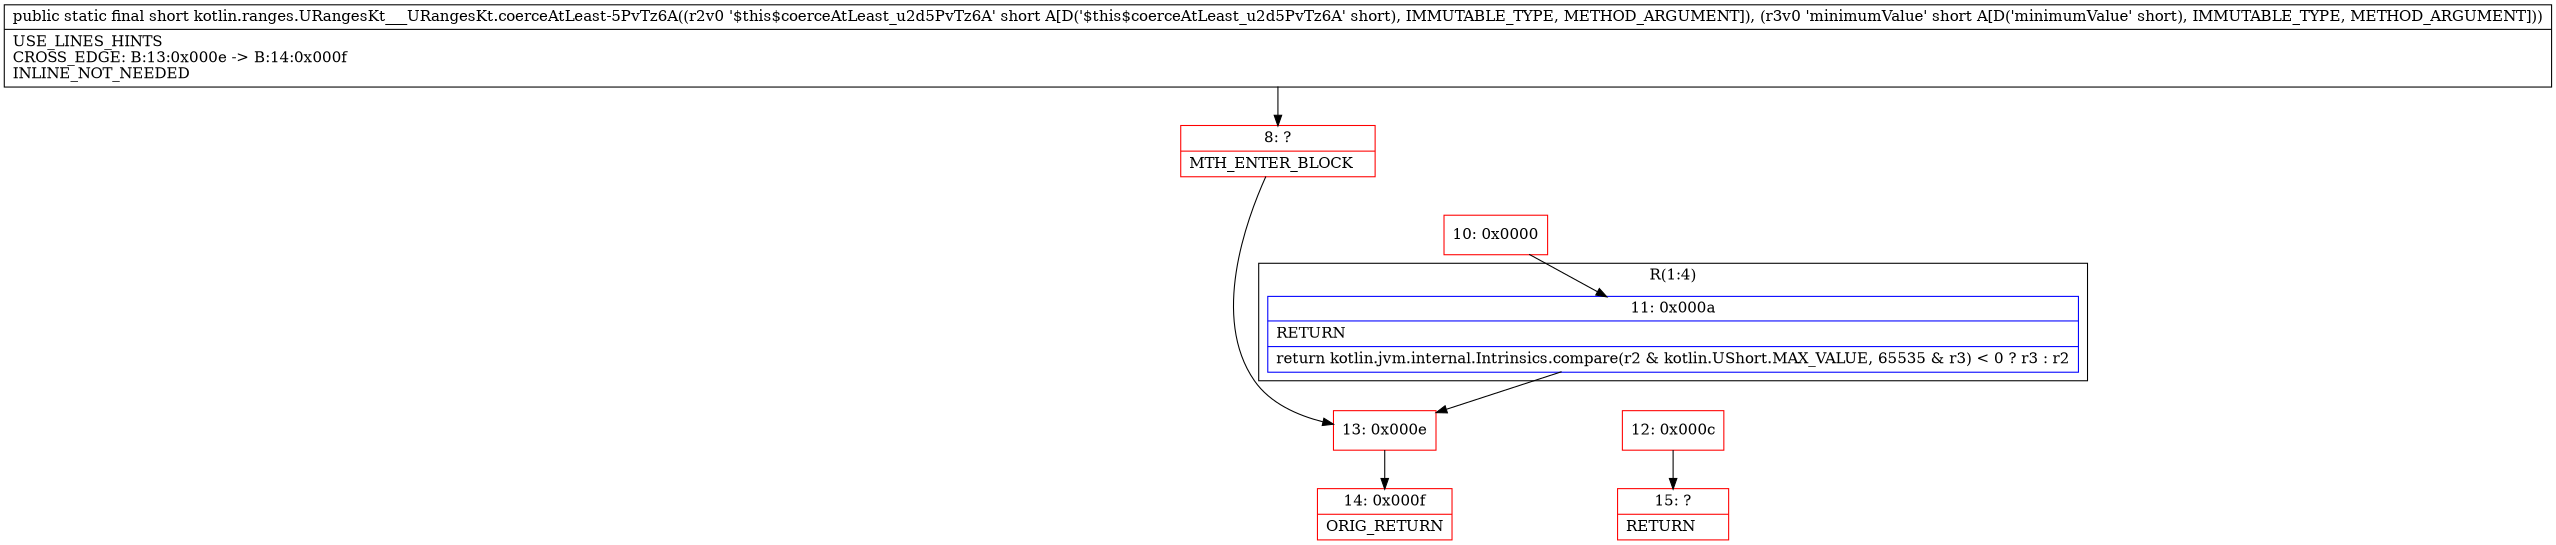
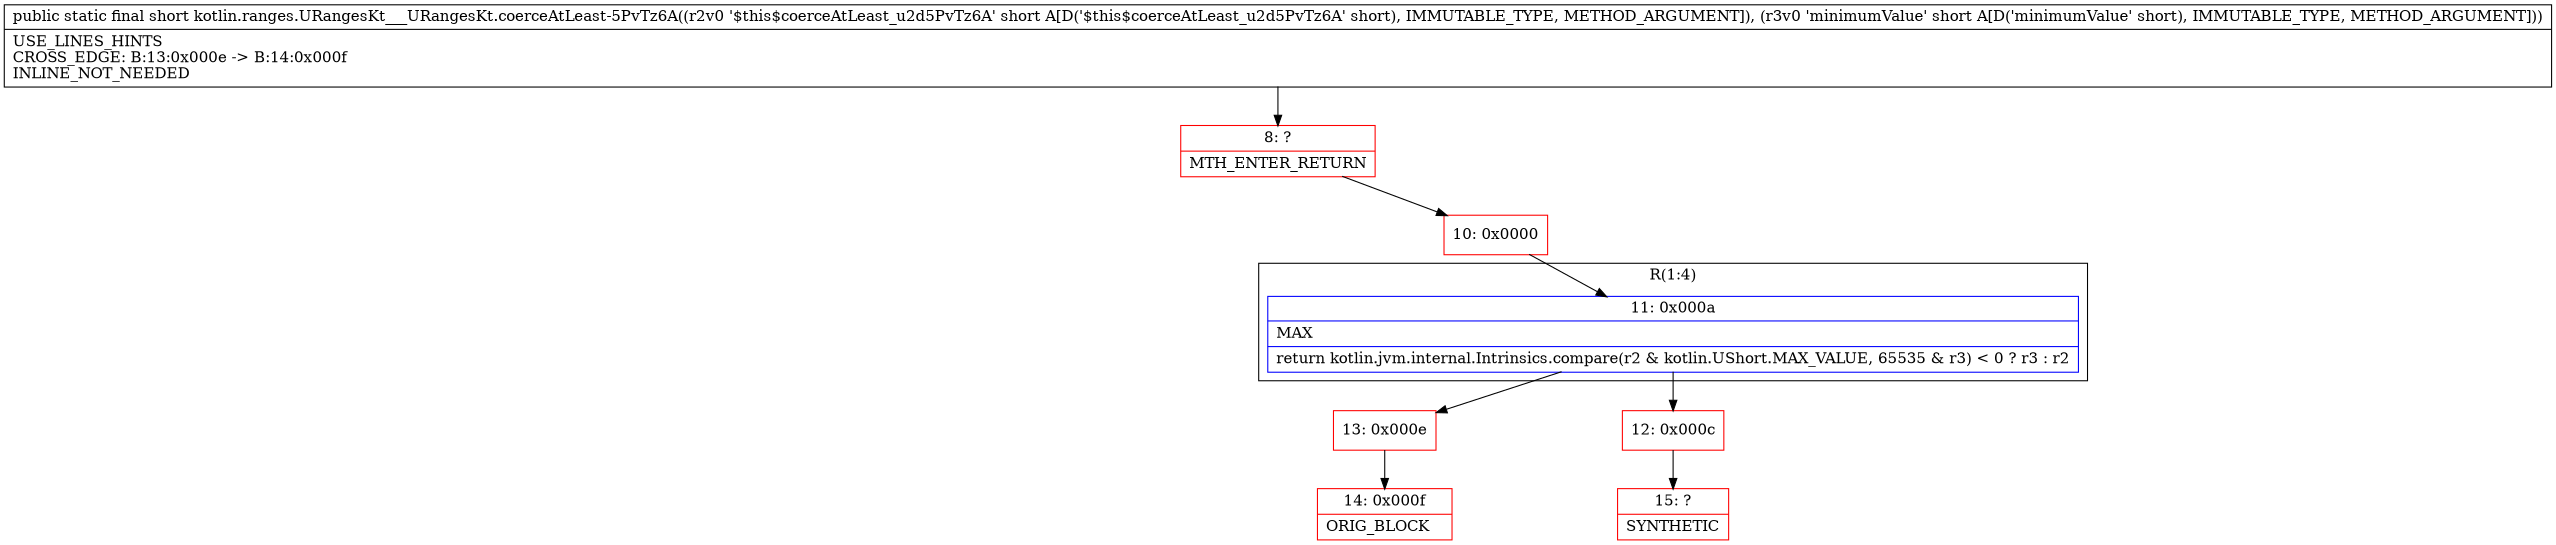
node "8: ?": text "MTH_ENTER_BLOCK" -> "MTH_ENTER_RETURN"
edge "8: ?" -> "13: 0x000e": now "8: ?" -> "10: 0x0000"
node "11: 0x000a": text "RETURN" -> "MAX"
edge "11: 0x000a" -> "12: 0x000c": added
node "14: 0x000f": text "ORIG_RETURN" -> "ORIG_BLOCK"
node "15: ?": text "RETURN" -> "SYNTHETIC"
